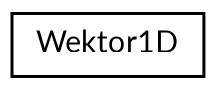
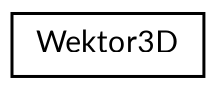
node "Wektor1D": label "Wektor1D" -> "Wektor3D"
